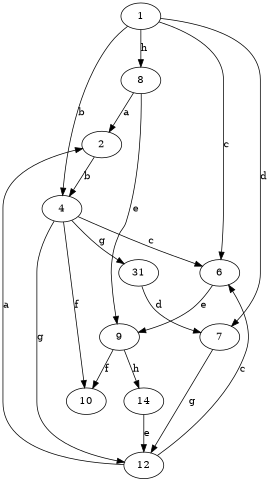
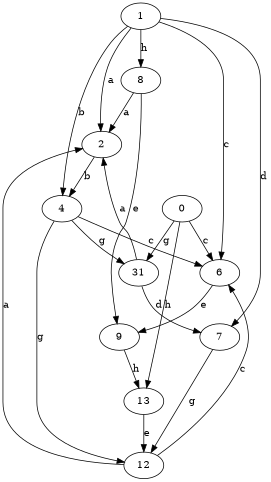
edge "1" -> "2": added, label "a"
node "0": added
edge "31" -> "2": added, label "a"
node "10": removed
node "14": label "14" -> "13"
